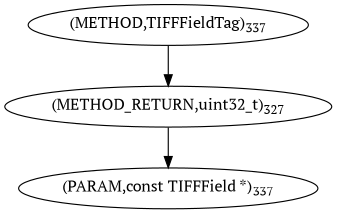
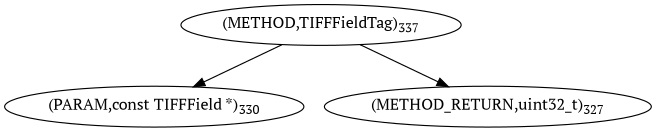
edge "(METHOD_RETURN,uint32_t)" -> "(PARAM,const TIFFField *)": now "(METHOD,TIFFFieldTag)" -> "(PARAM,const TIFFField *)"
node "(PARAM,const TIFFField *)": text "337" -> "330"
